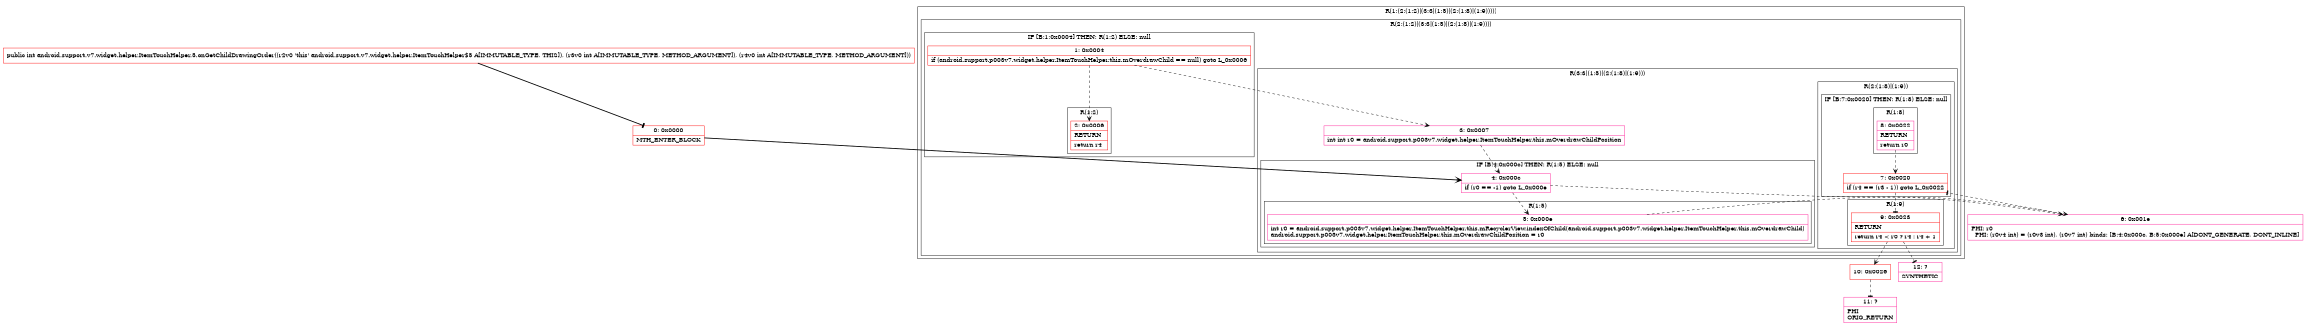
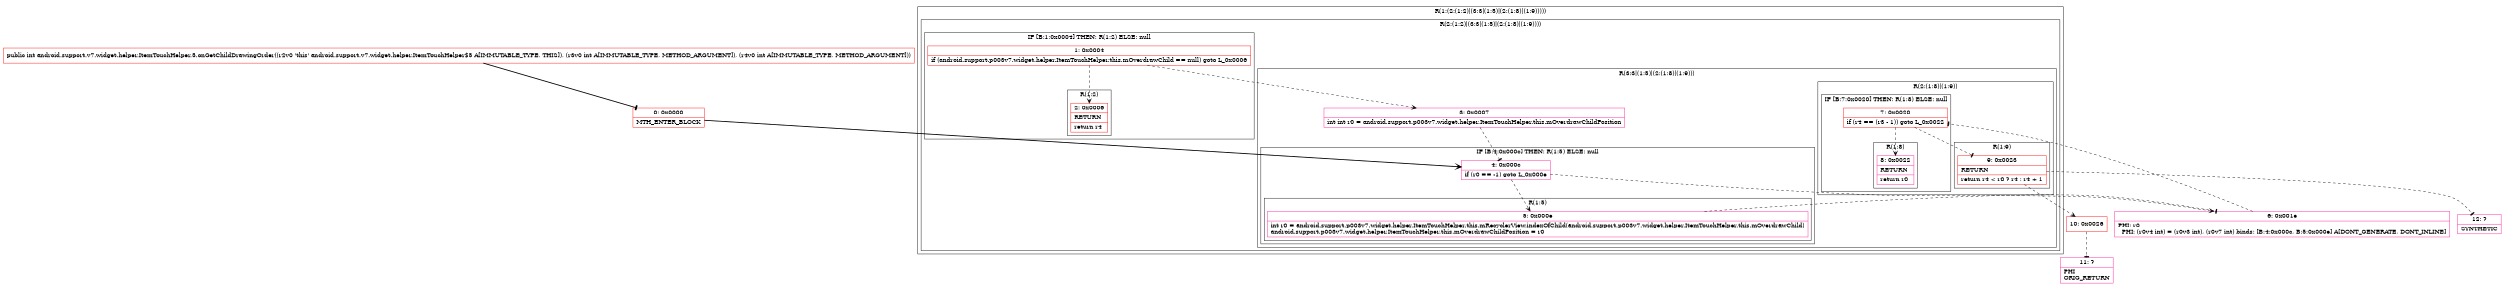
edge "3: 0x0007" -> "4: 0x000c": arrowhead vee -> tee
edge "8: 0x0022" -> "7: 0x0020": reversed
edge "5: 0x000e" -> "6: 0x001e": arrowhead vee -> tee
